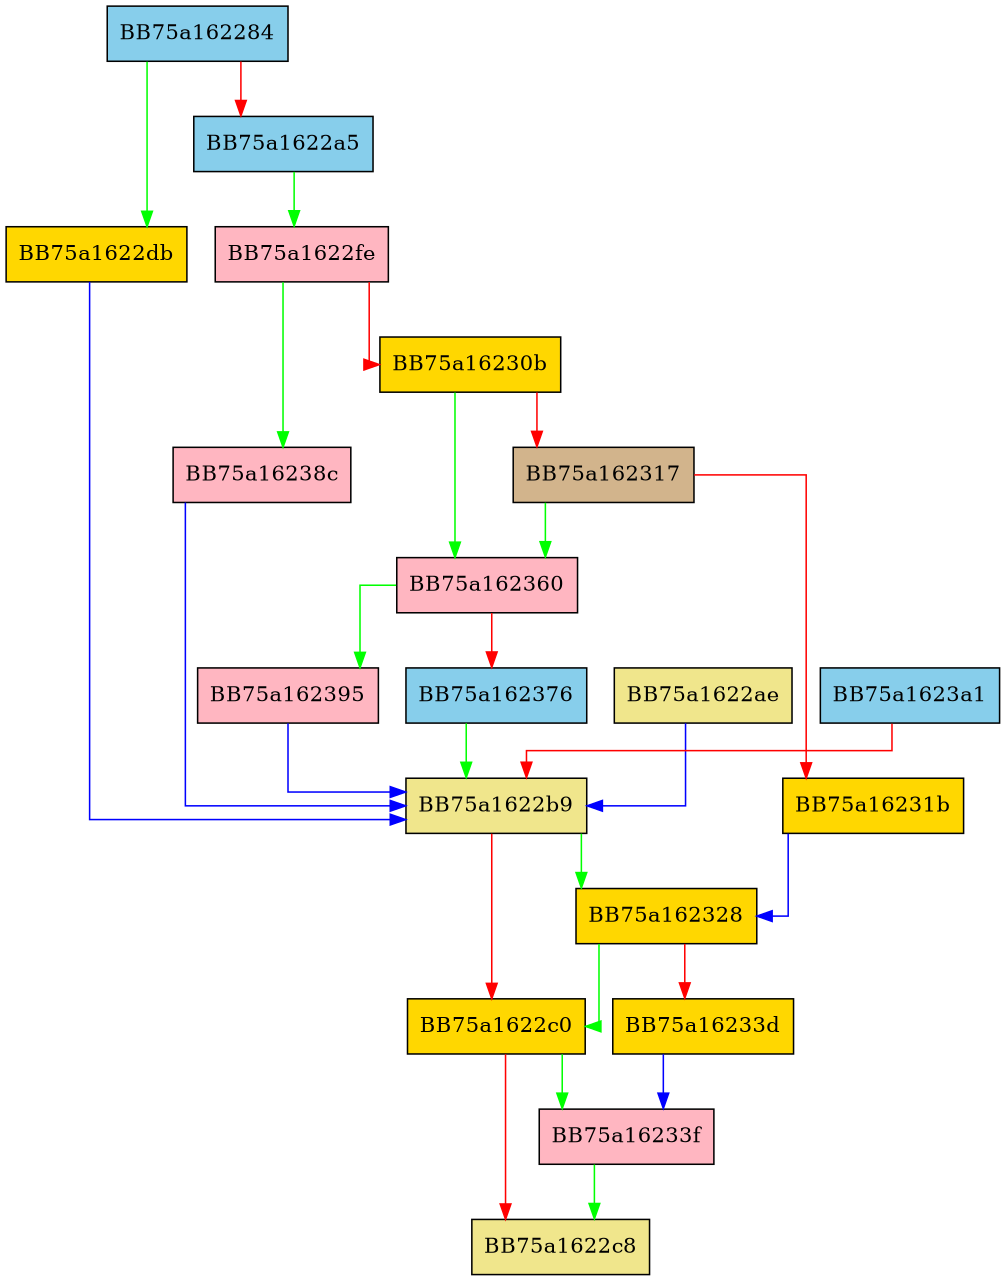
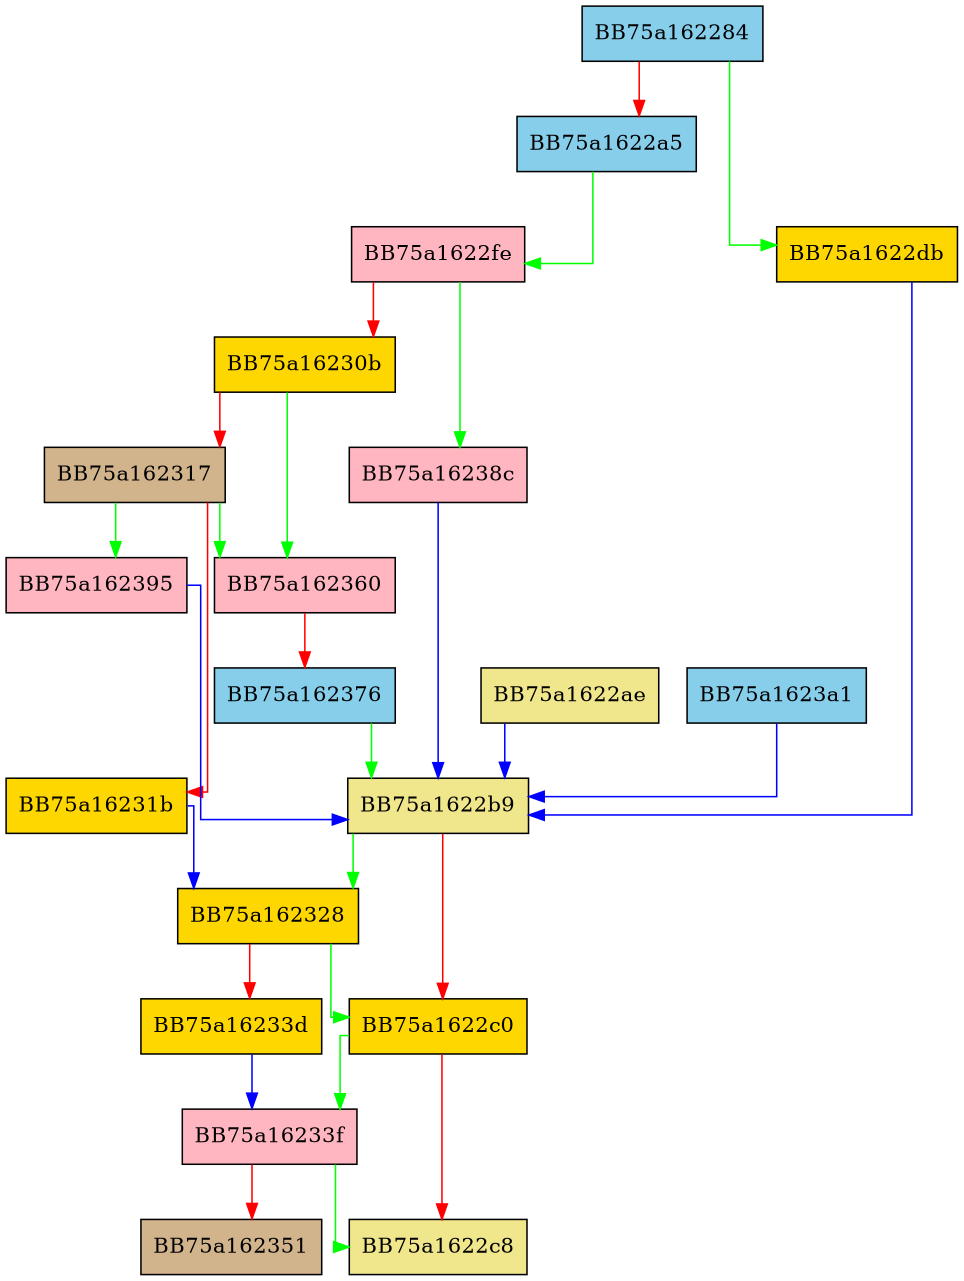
edge "BB75a162360" -> "BB75a162395": now "BB75a162317" -> "BB75a162395"
edge "BB75a1623a1" -> "BB75a1622b9": color red -> blue
node "BB75a162351": added
